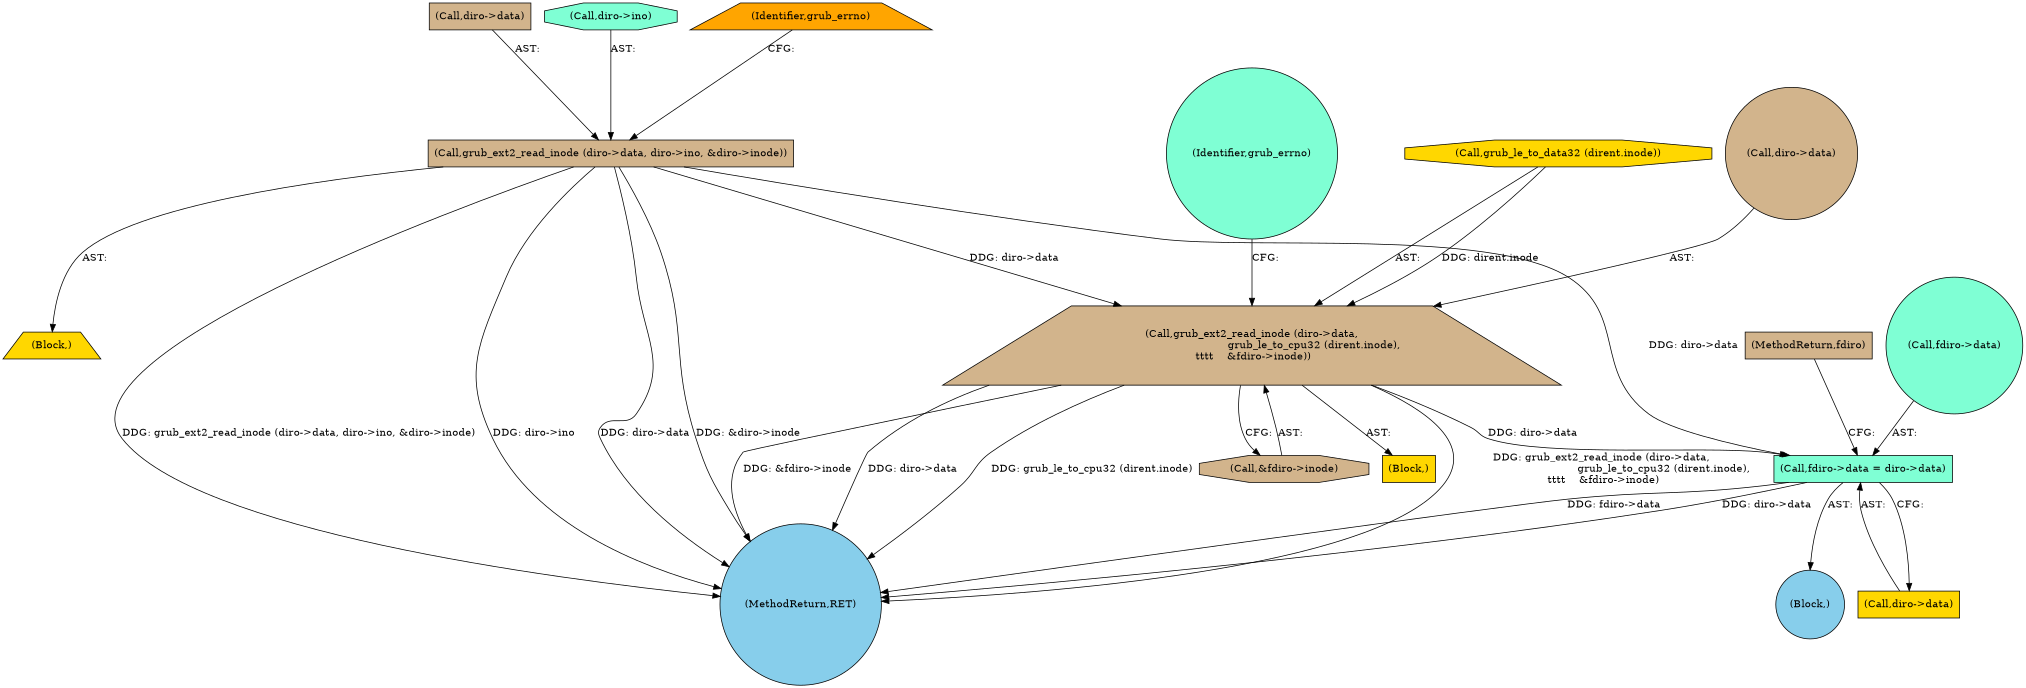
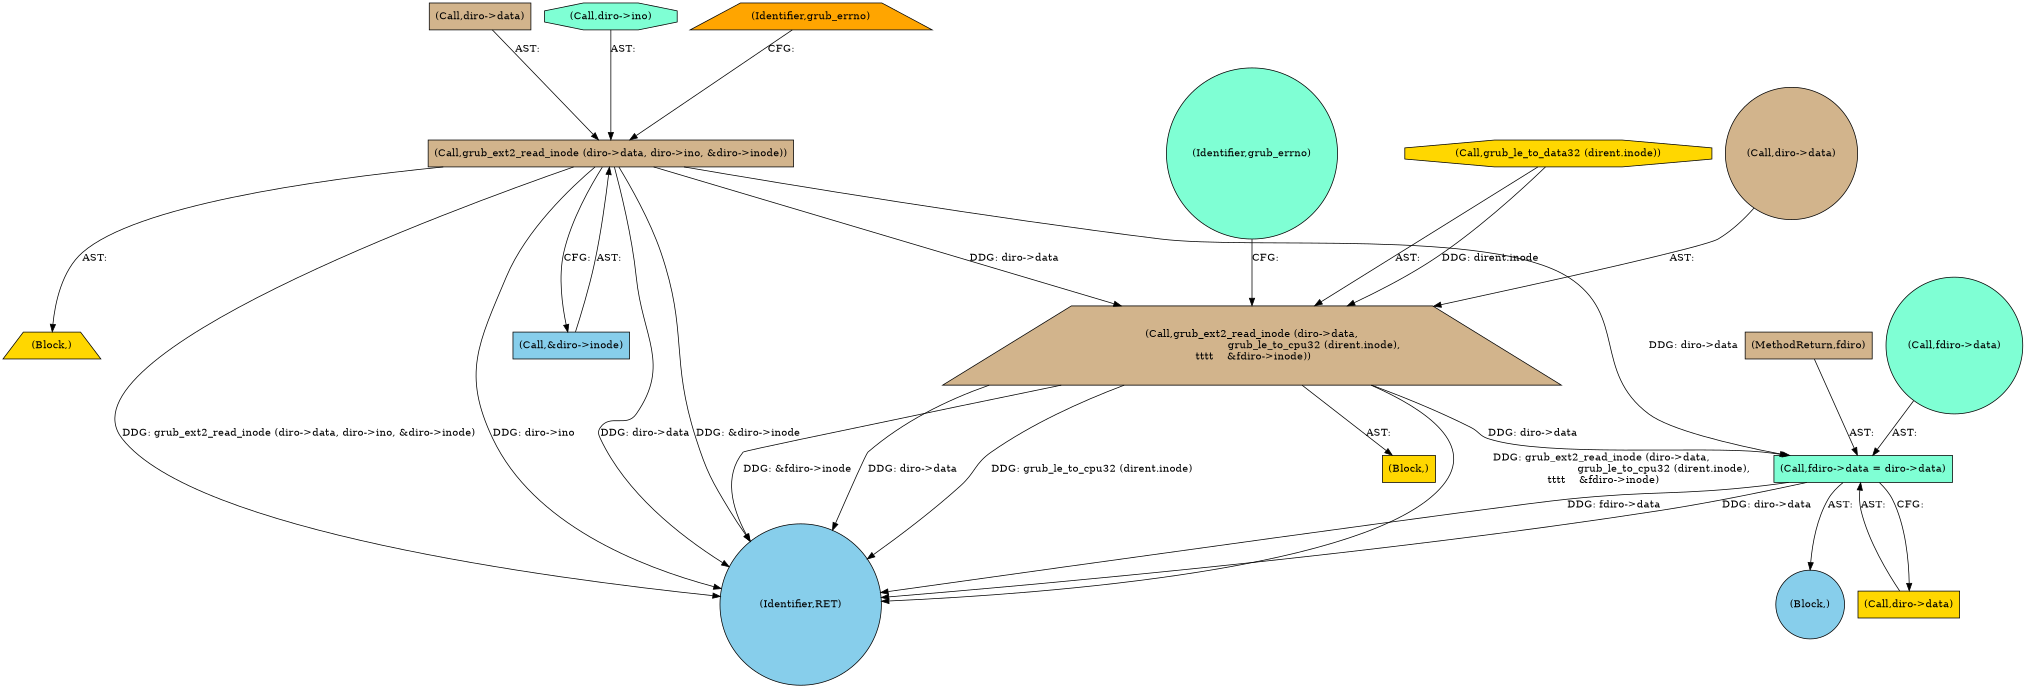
node "(Call,&diro->inode)": added
edge "(MethodReturn,fdiro)" -> "(Call,fdiro->data = diro->data)": label "CFG: " -> "AST: "
node "(Call,&fdiro->inode)": removed
node "(MethodReturn,RET)": label "(MethodReturn,RET)" -> "(Identifier,RET)"
